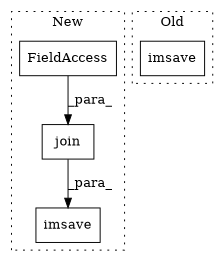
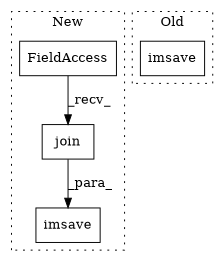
edge "FieldAccess" -> "join": label "_para_" -> "_recv_"
